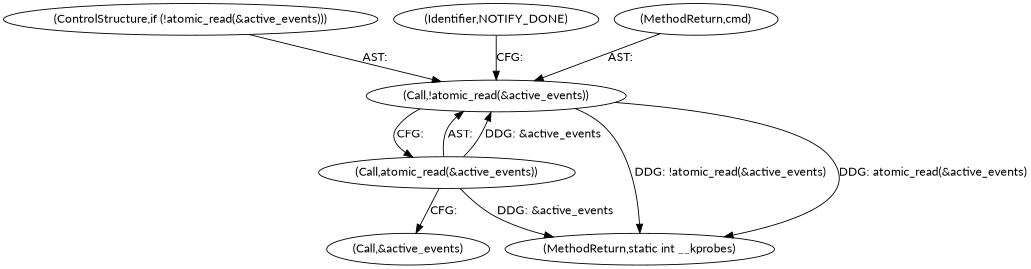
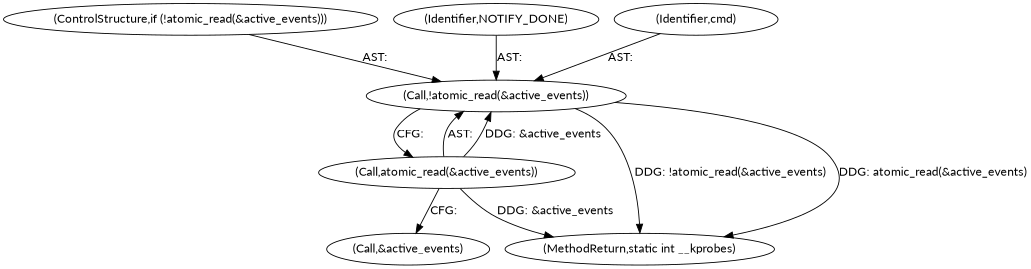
node "(MethodReturn,cmd)": label "(MethodReturn,cmd)" -> "(Identifier,cmd)"
edge "(Identifier,NOTIFY_DONE)" -> "(Call,!atomic_read(&active_events))": label "CFG: " -> "AST: "
